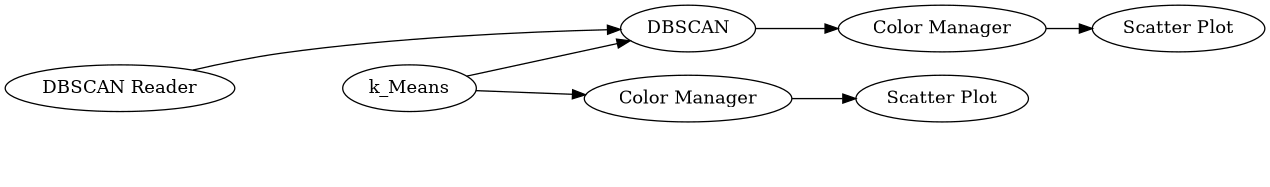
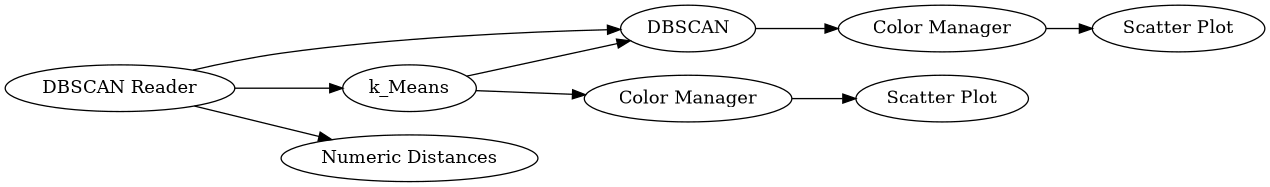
edge "DBSCAN Reader" -> "k_Means": added
node "Numeric Distances": added
